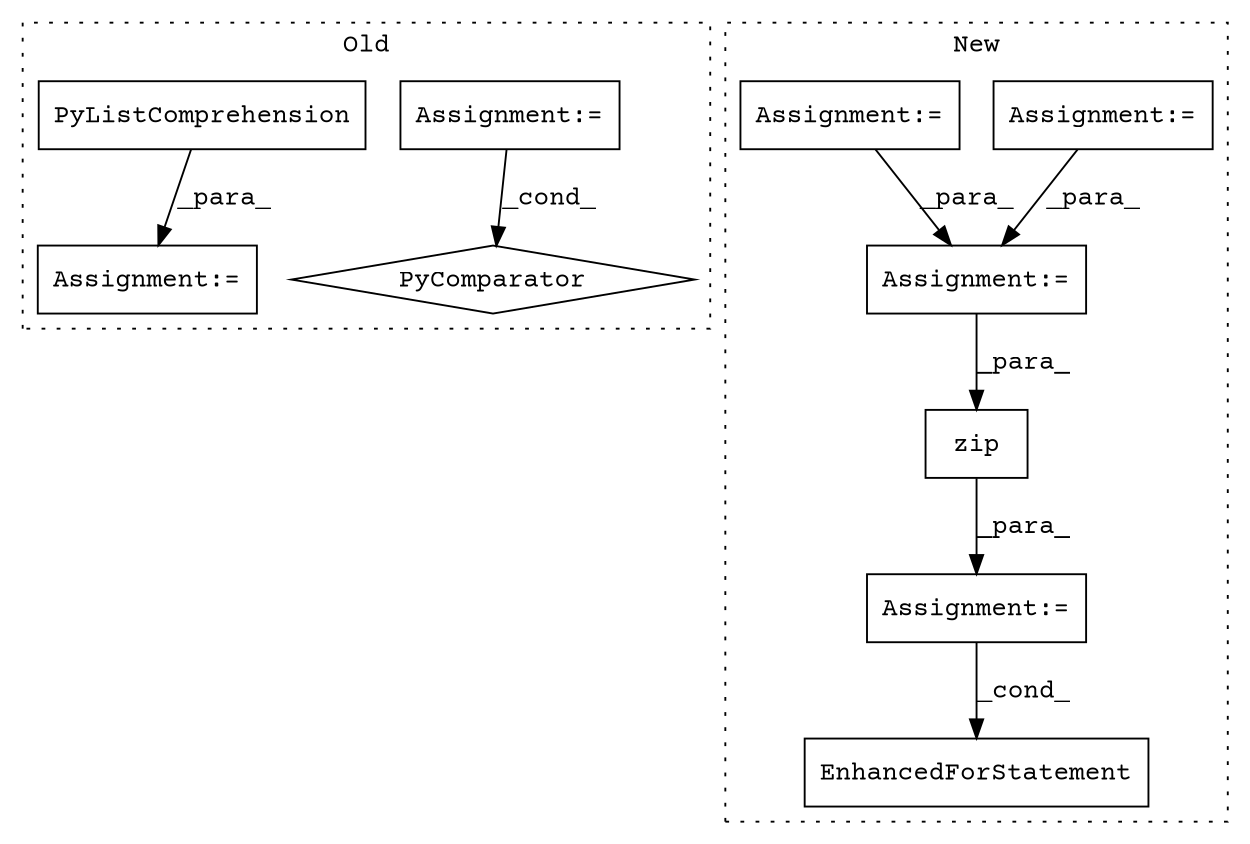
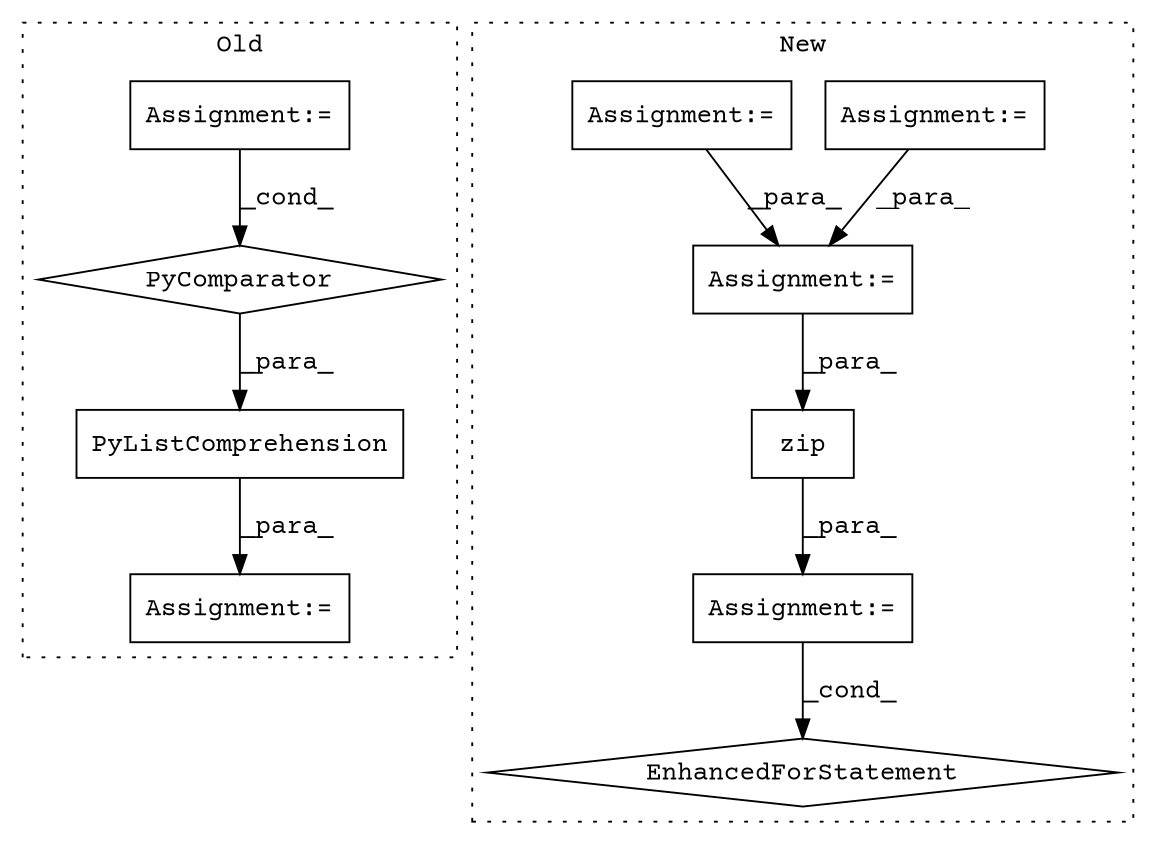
edge "PyComparator" -> "PyListComprehension": added, label "_para_"
node "EnhancedForStatement": shape box -> diamond
